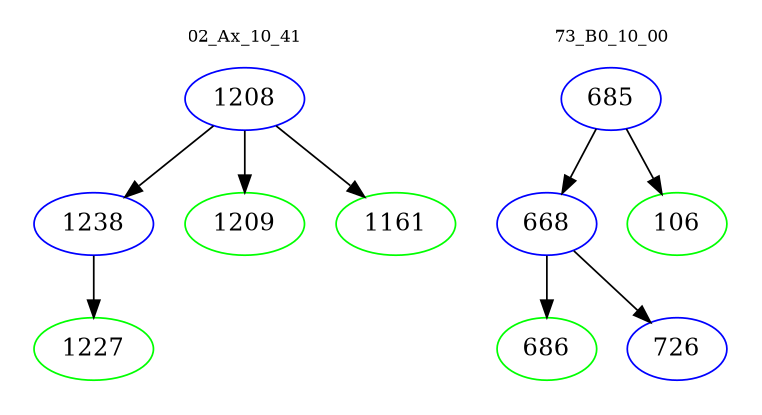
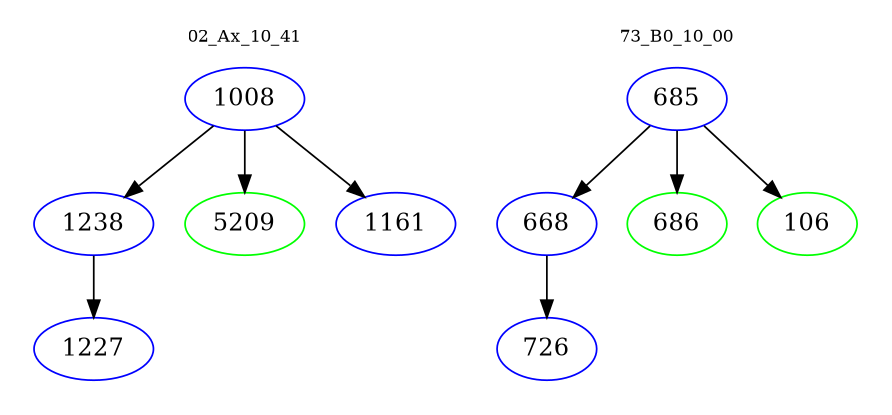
node "1208": label "1208" -> "1008"
node "1209": label "1209" -> "5209"
node "1161": color green -> blue
edge "668" -> "686": now "685" -> "686"
node "1227": color green -> blue
